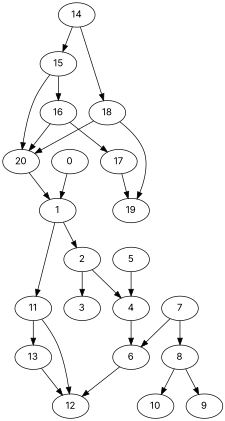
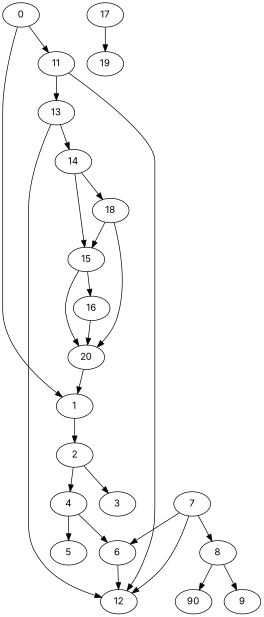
edge "13" -> "14": added
edge "16" -> "17": removed
edge "18" -> "19": now "18" -> "15"
edge "1" -> "11": now "0" -> "11"
edge "5" -> "4": reversed
node "10": label "10" -> "90"
edge "7" -> "12": added
